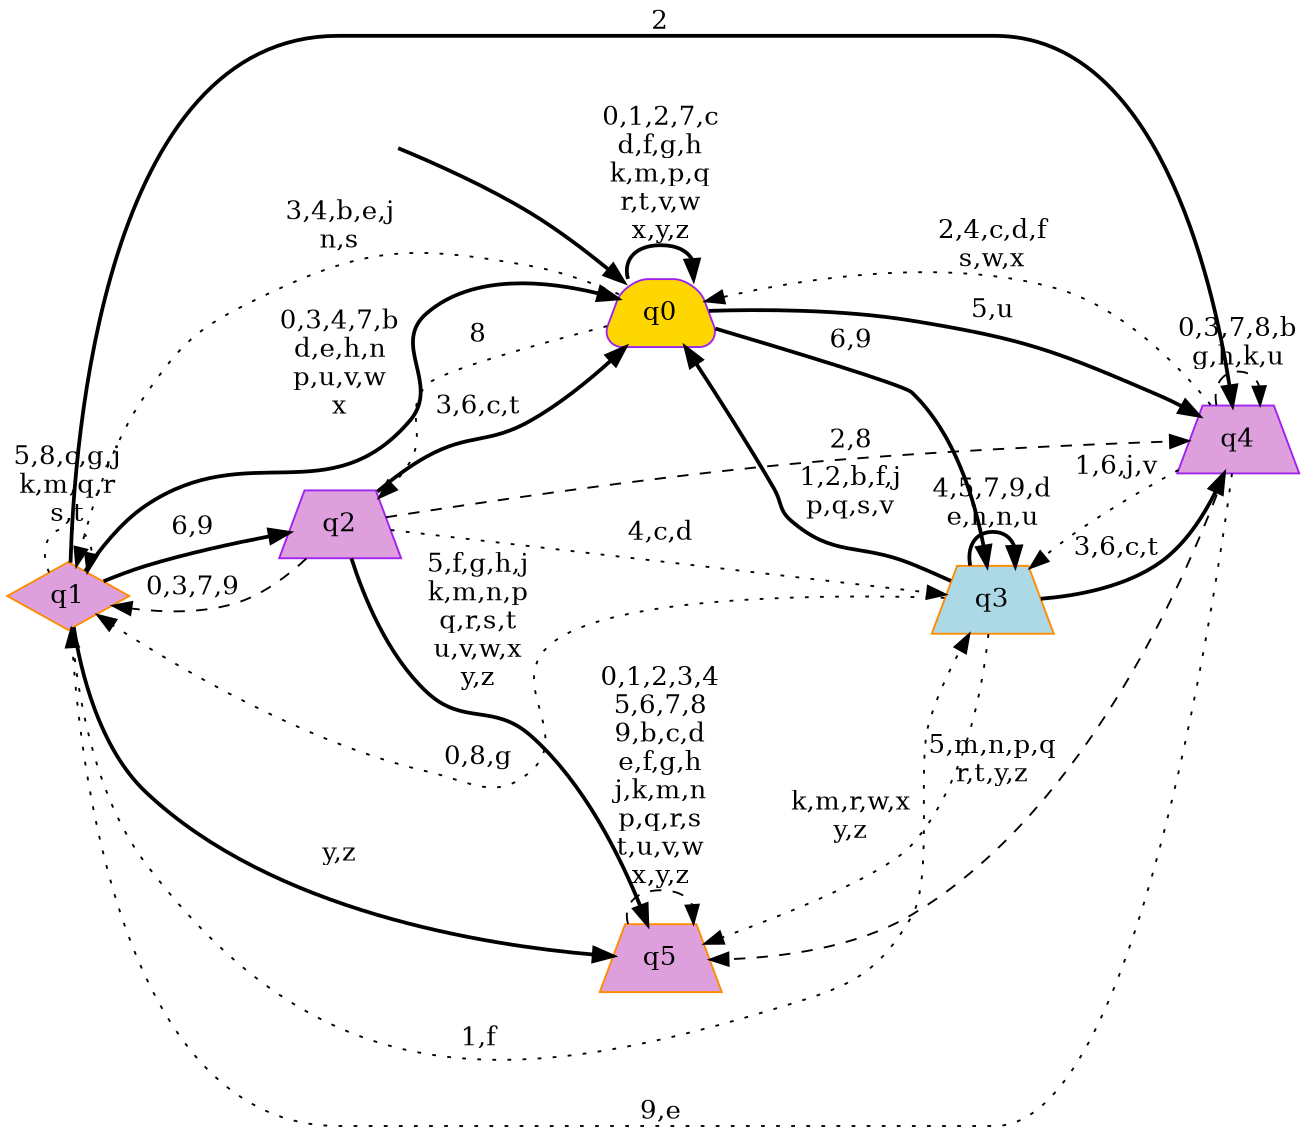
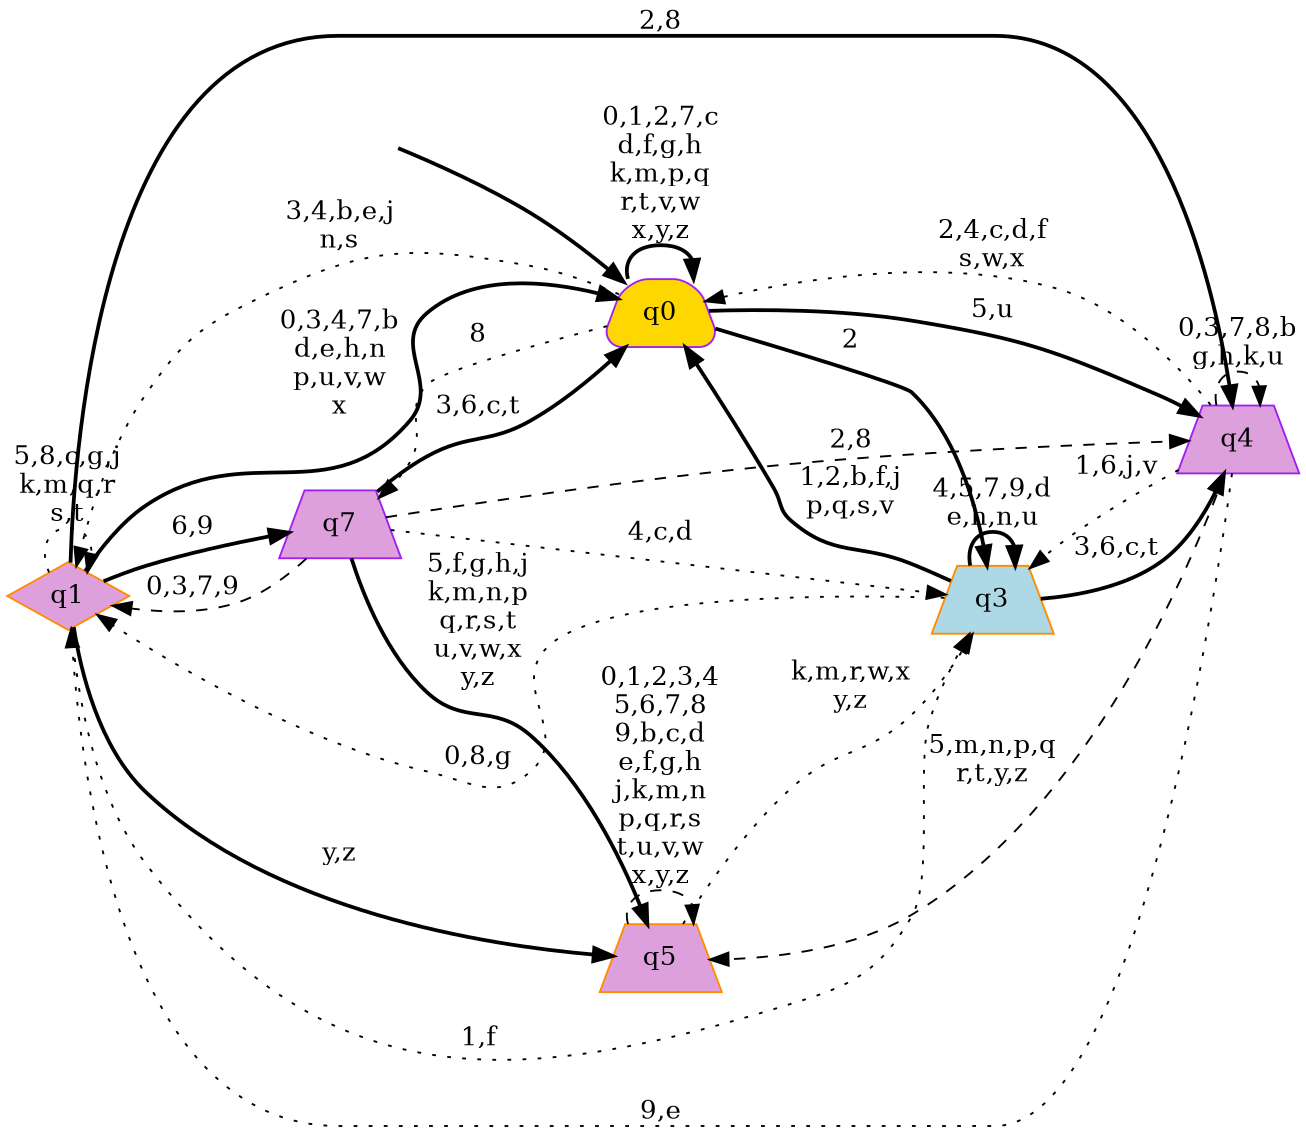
edge "q1" -> "q4": label "2" -> "2,8"
edge "q0" -> "q3": label "6,9" -> "2"
node "q2": label "q2" -> "q7"
edge "q3" -> "q5": reversed
